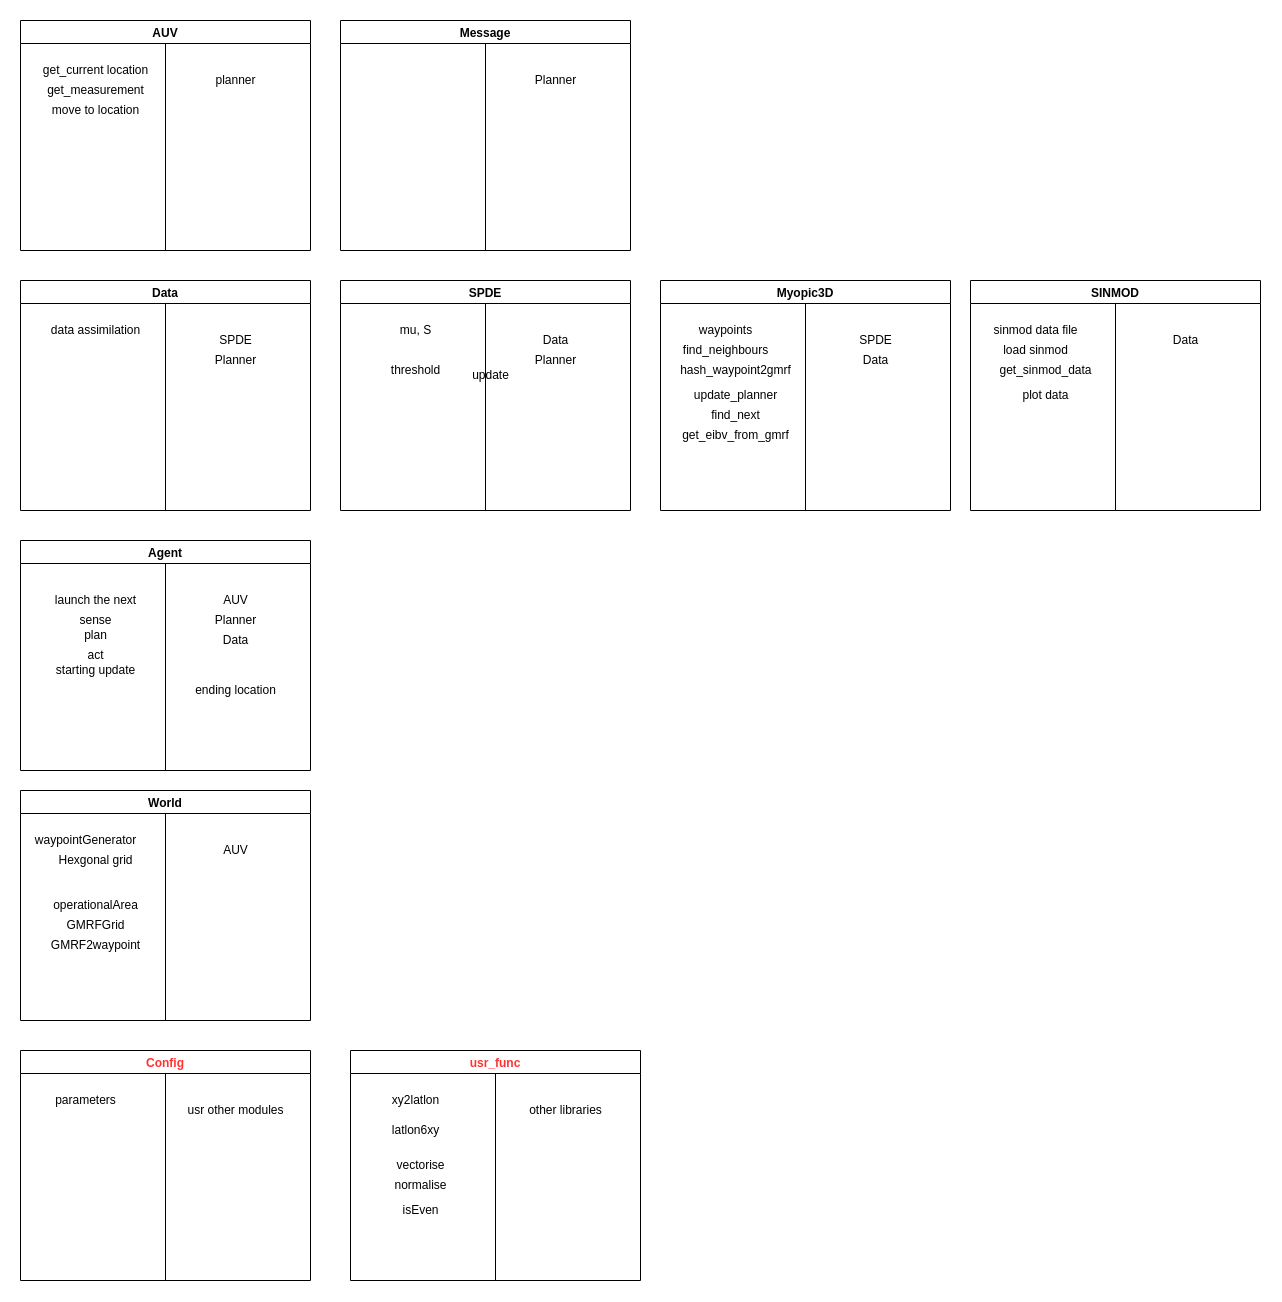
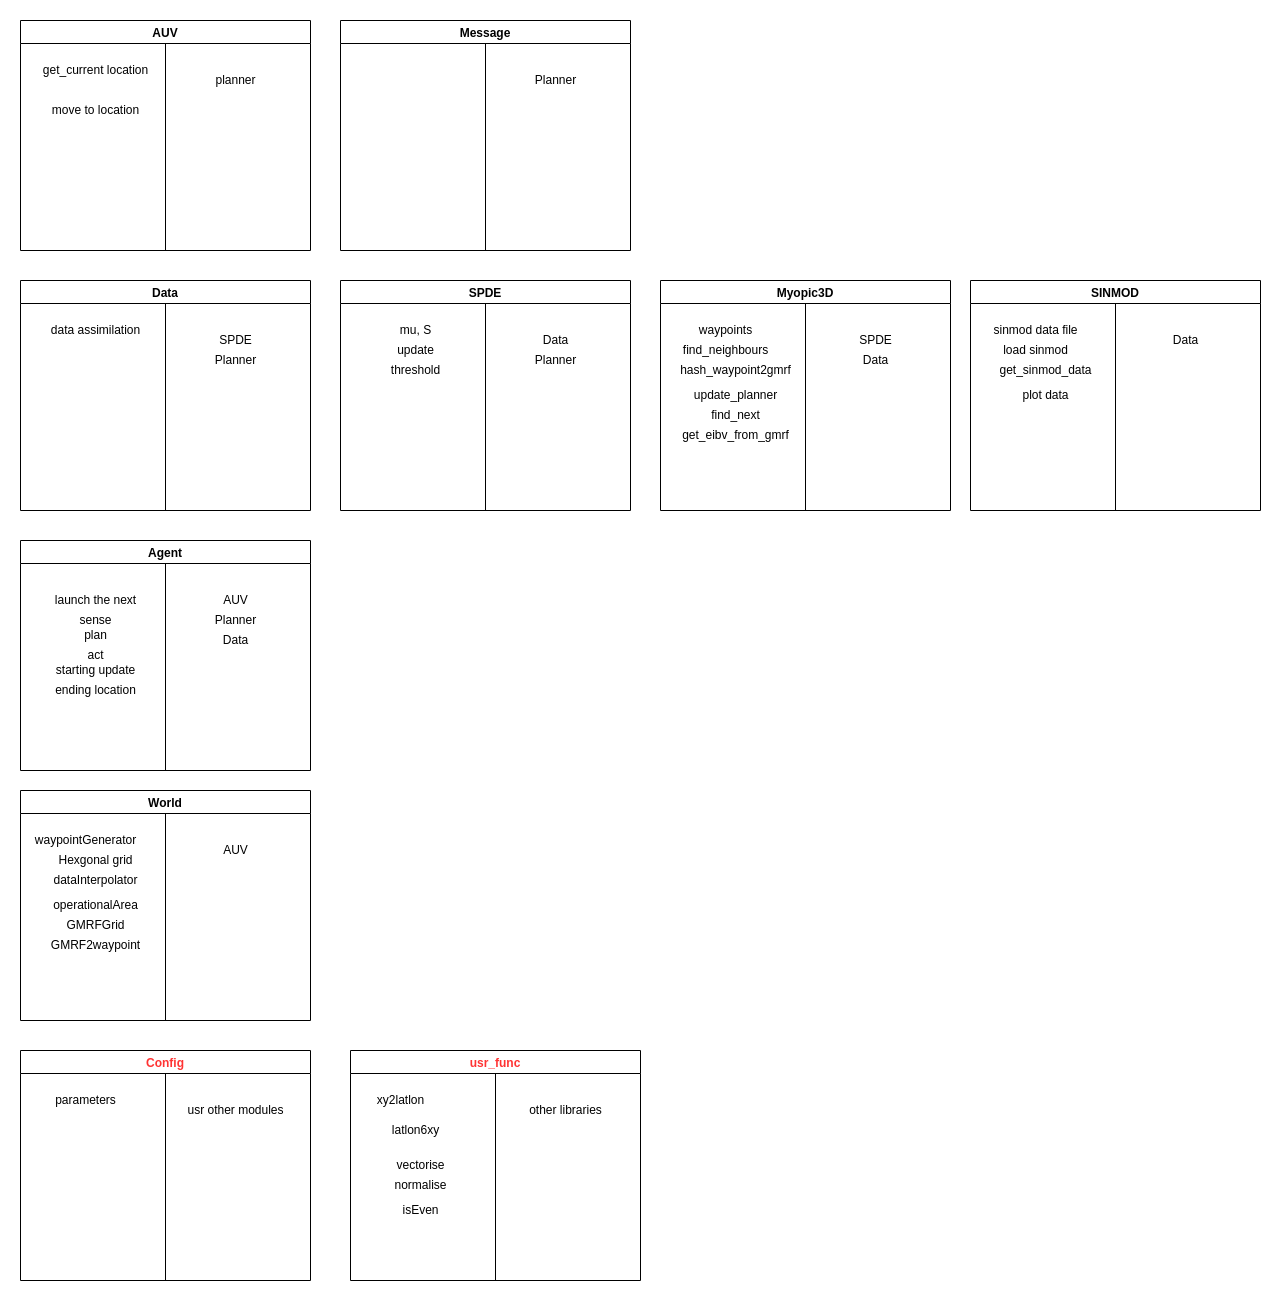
node "get_measurement": removed
node "update": moved (491, 376) -> (416, 351)
node "ending location": moved (236, 691) -> (96, 691)
node "dataInterpolator": added
node "xy2latlon": moved (416, 1101) -> (401, 1101)
